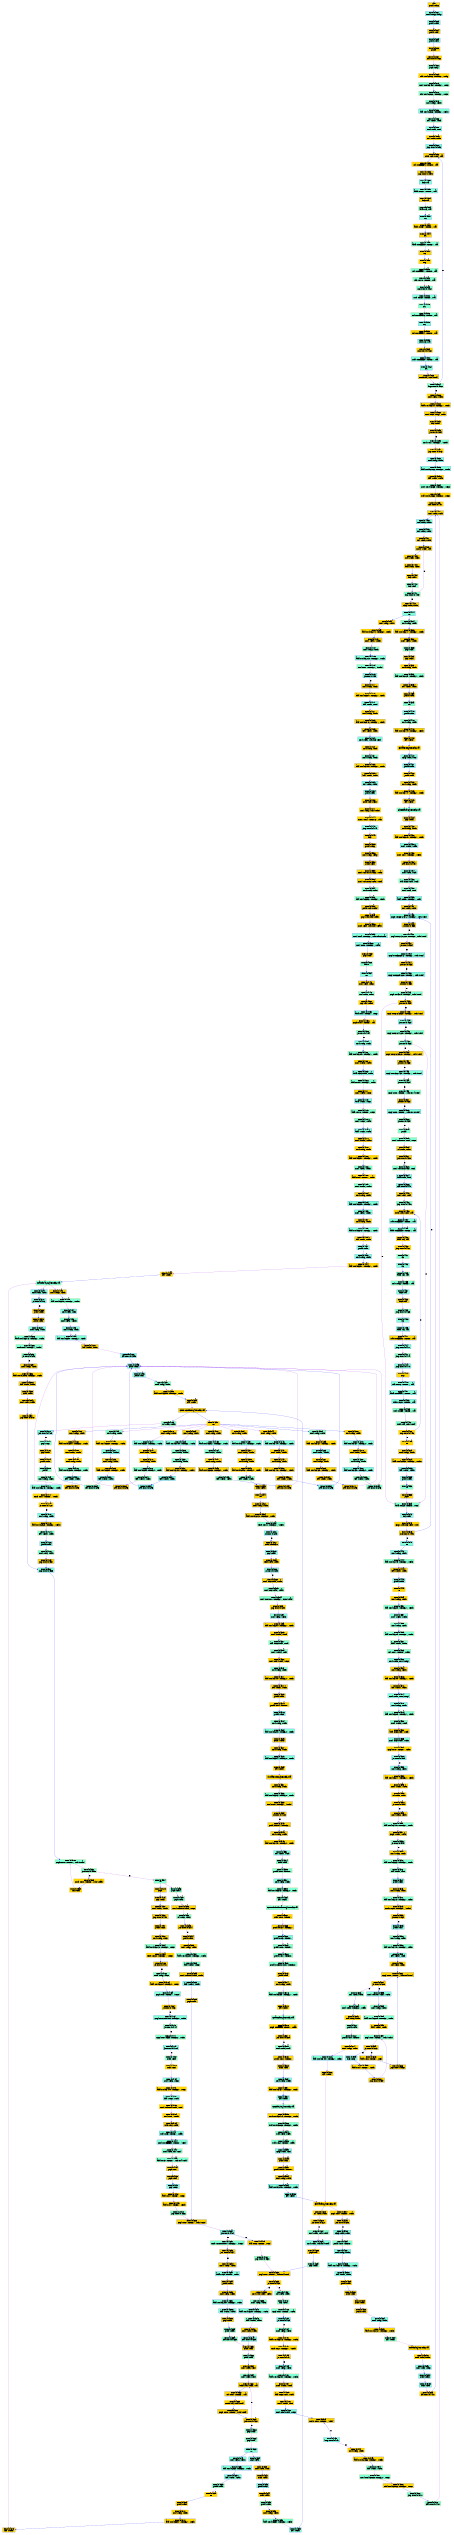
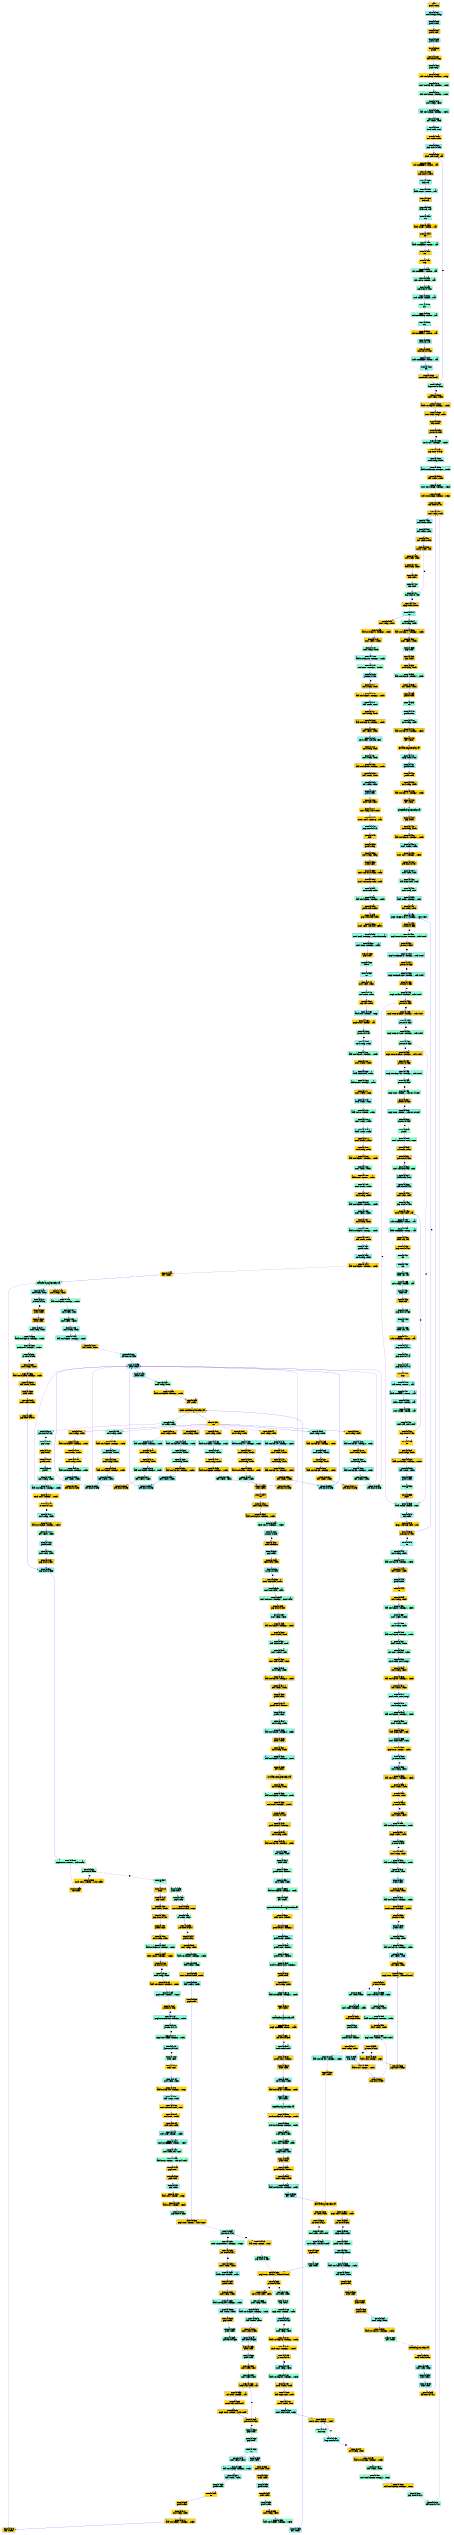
node "0x004047f4 incl %esi": added
